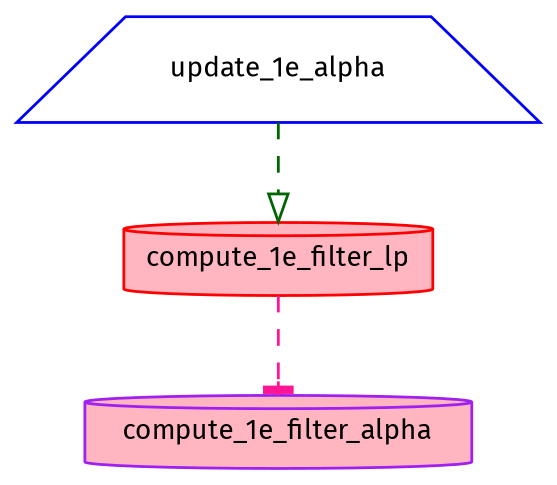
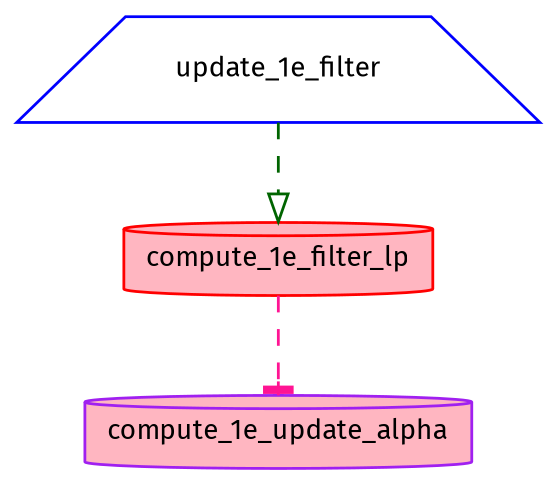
node "update_1e_alpha": label "update_1e_alpha" -> "update_1e_filter"
node "compute_1e_filter_alpha": label "compute_1e_filter_alpha" -> "compute_1e_update_alpha"
